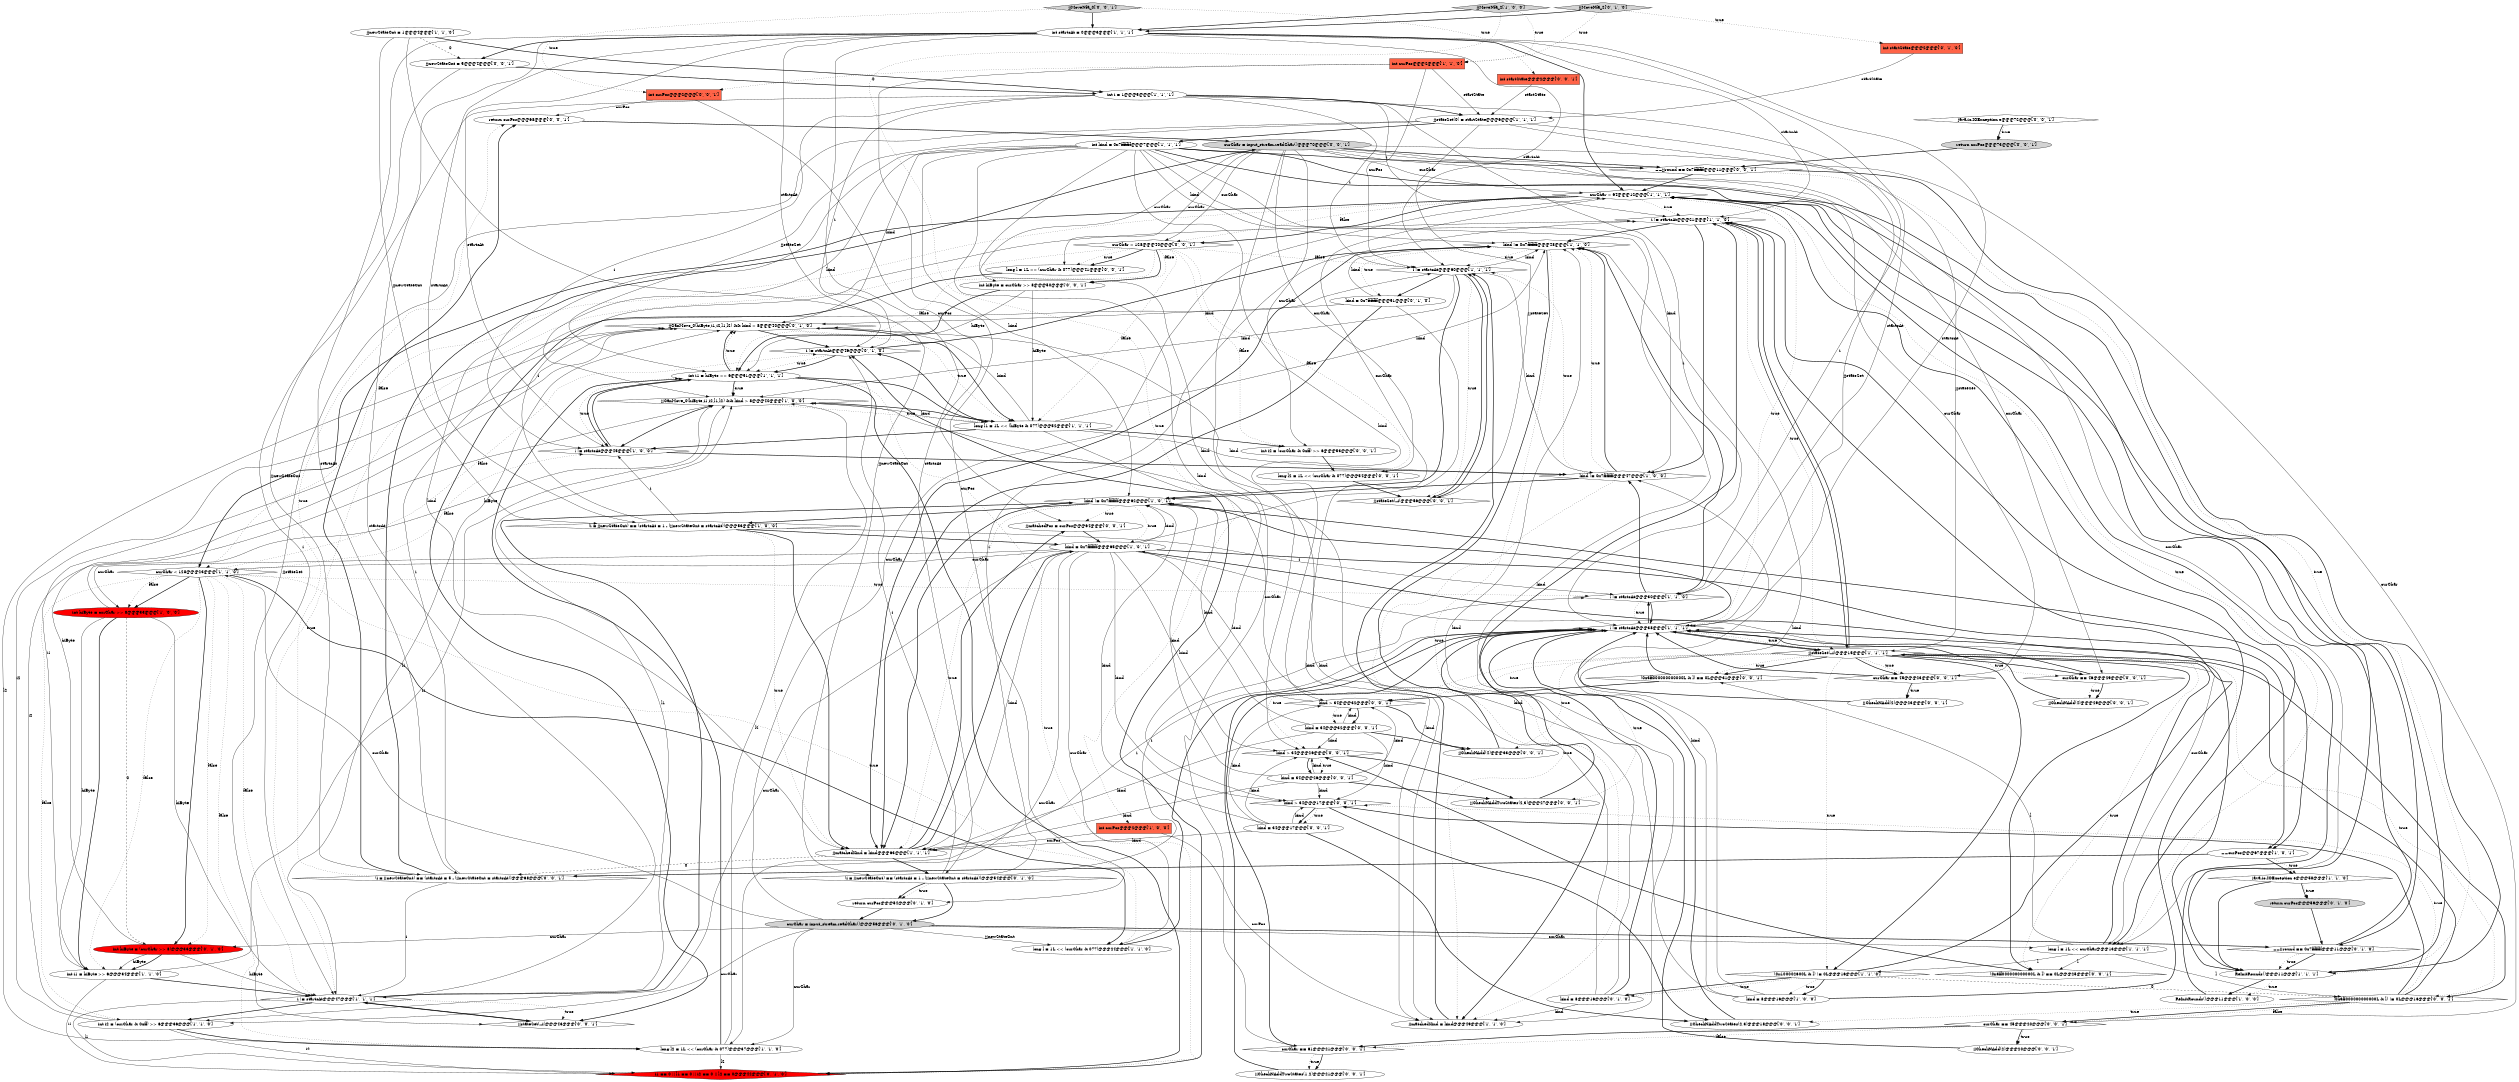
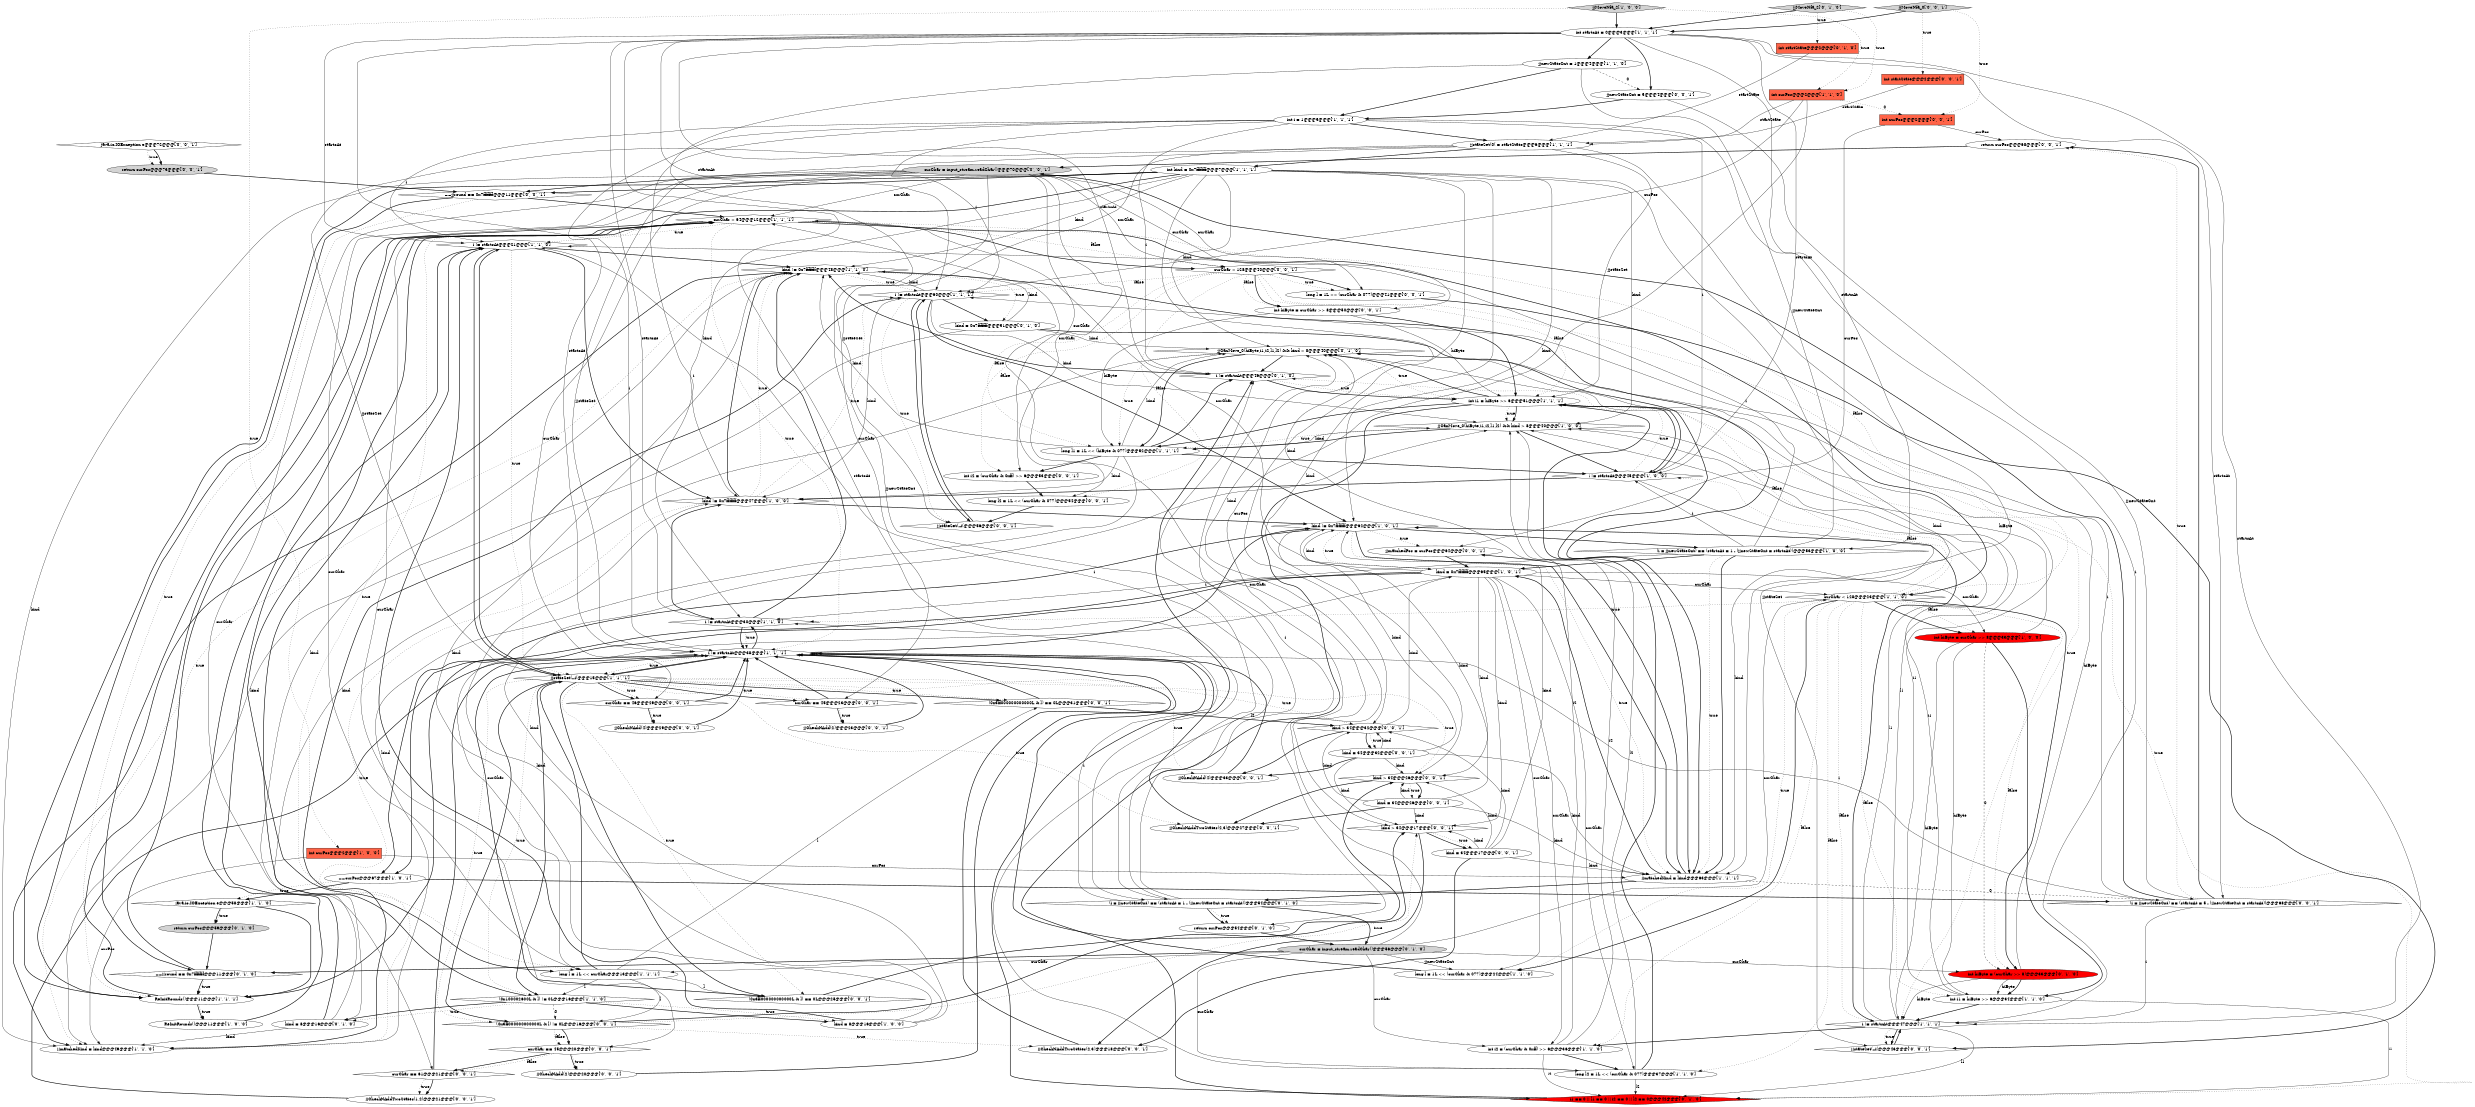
edge "int startsAt = 0@@@3@@@['1', '1', '1']" -> "curChar < 64@@@12@@@['1', '1', '1']": now "int startsAt = 0@@@3@@@['1', '1', '1']" -> "jjnewStateCnt = 1@@@4@@@['1', '1', '0']"
edge "(0x3ff000000000000L & l) != 0L@@@16@@@['0', '0', '1']" -> "i != startsAt@@@38@@@['1', '1', '1']": now "(0x3ff000000000000L & l) == 0L@@@25@@@['0', '0', '1']" -> "i != startsAt@@@38@@@['1', '1', '1']"
edge "kind = 0x7fffffff@@@65@@@['1', '0', '1']" -> "jjmatchedKind = kind@@@63@@@['1', '1', '1']": now "i != startsAt@@@45@@@['1', '0', '0']" -> "jjmatchedKind = kind@@@63@@@['1', '1', '1']"
